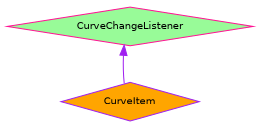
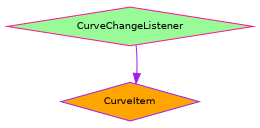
edge "CurveItem" -> "CurveChangeListener": reversed
